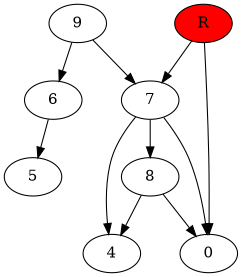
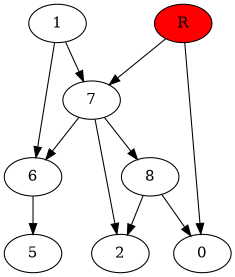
node "9": label "9" -> "1"
edge "7" -> "0": now "7" -> "6"
node "4": label "4" -> "2"
